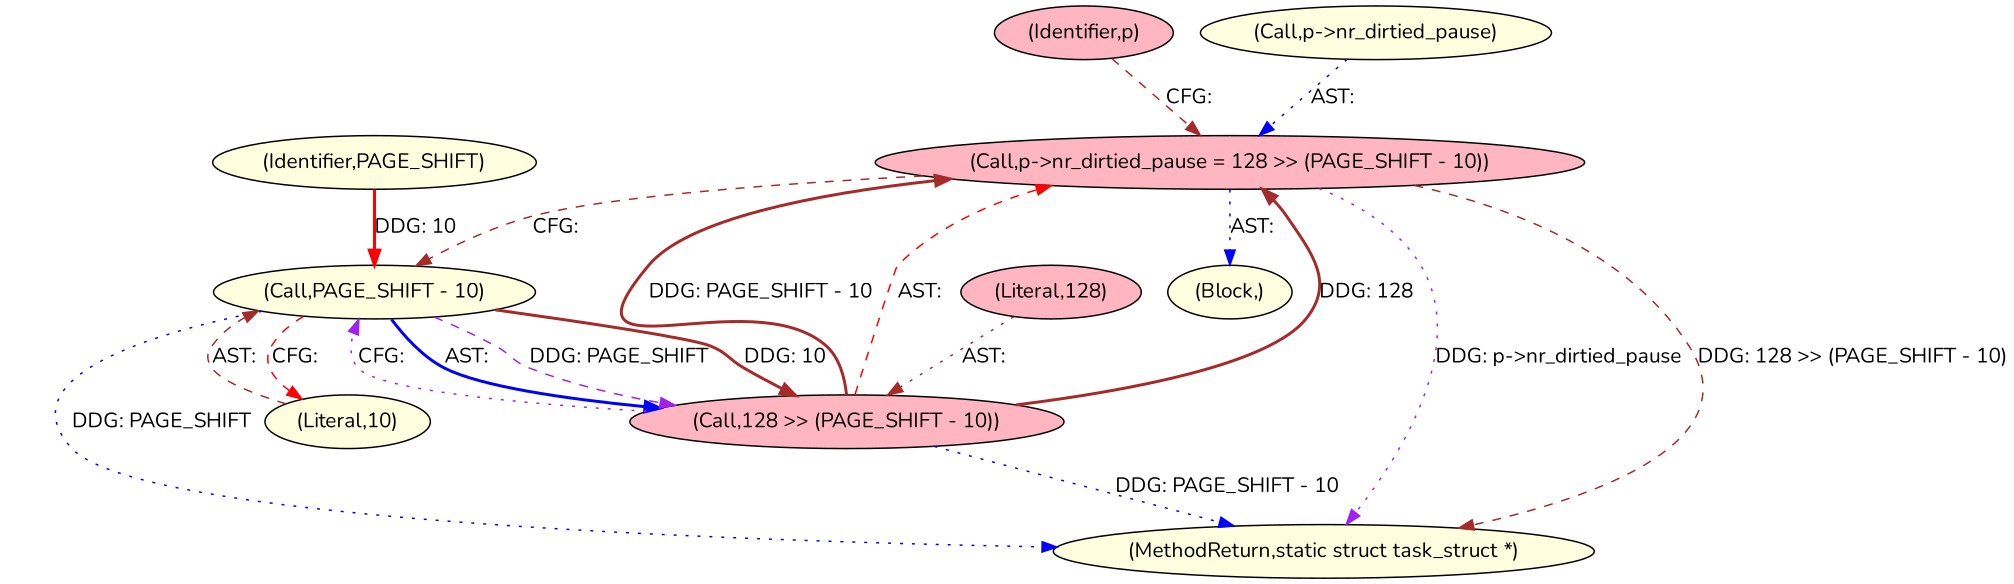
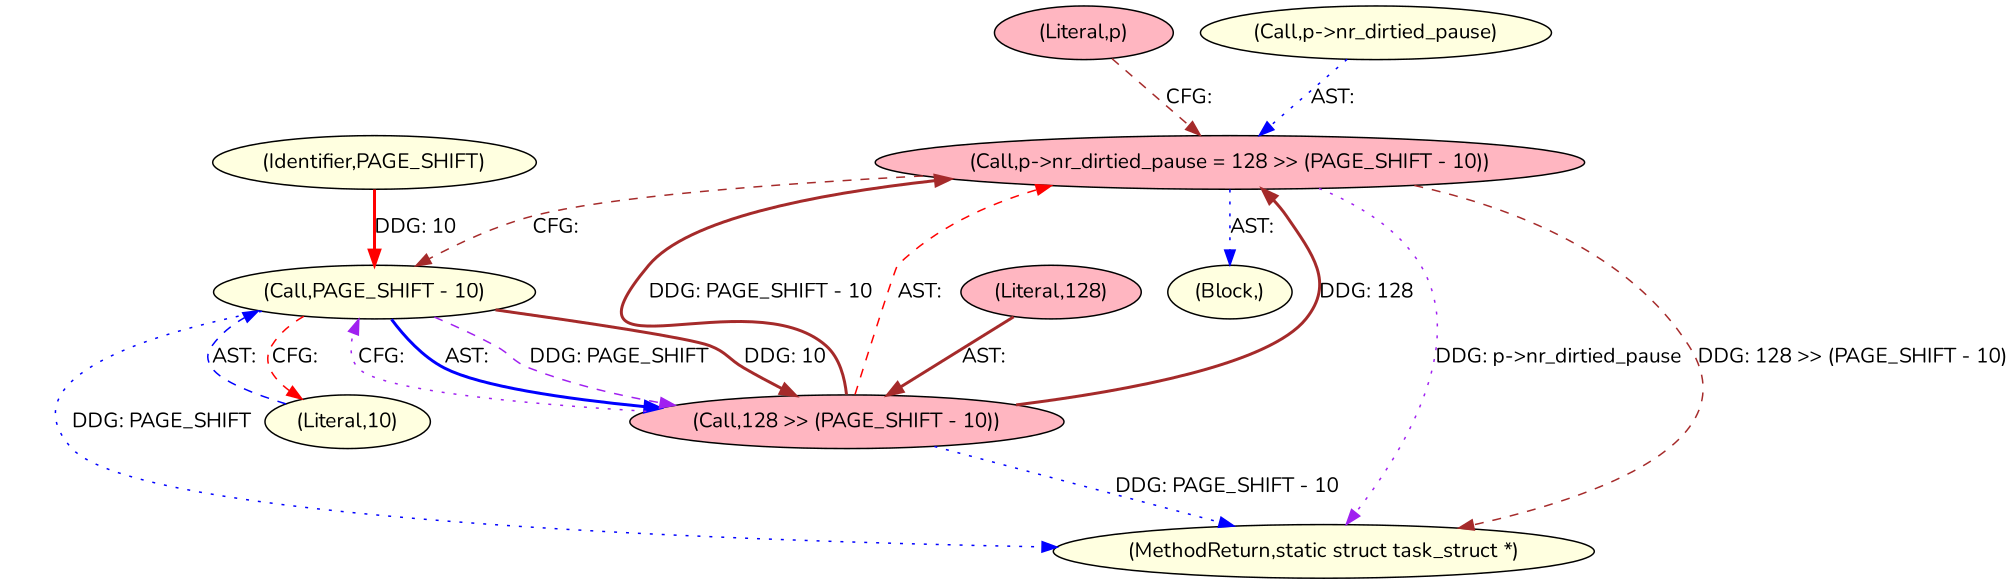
node "(Identifier,p)": label "(Identifier,p)" -> "(Literal,p)"
edge "(Literal,128)" -> "(Call,128 >> (PAGE_SHIFT - 10))": style dotted -> bold
edge "(Literal,10)" -> "(Call,PAGE_SHIFT - 10)": color brown -> blue
